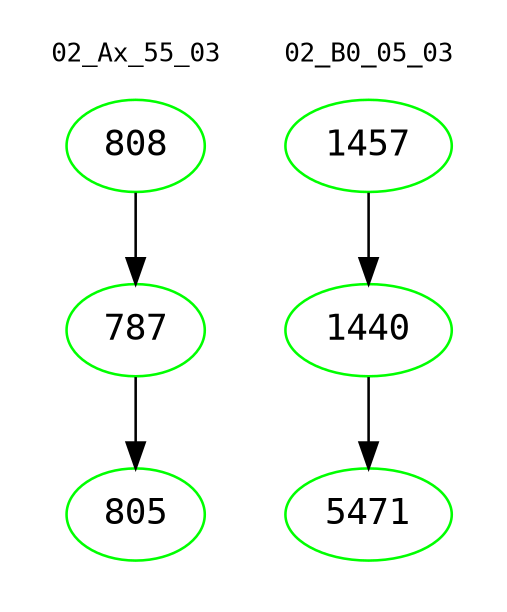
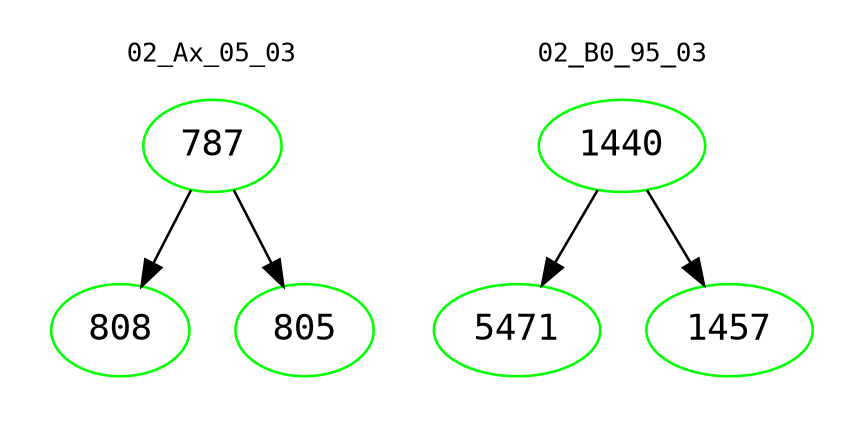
cluster "02_Ax_55_03": label "02_Ax_55_03" -> "02_Ax_05_03"
cluster "02_B0_05_03": label "02_B0_05_03" -> "02_B0_95_03"
edge "808" -> "787": reversed
edge "1457" -> "1440": reversed
